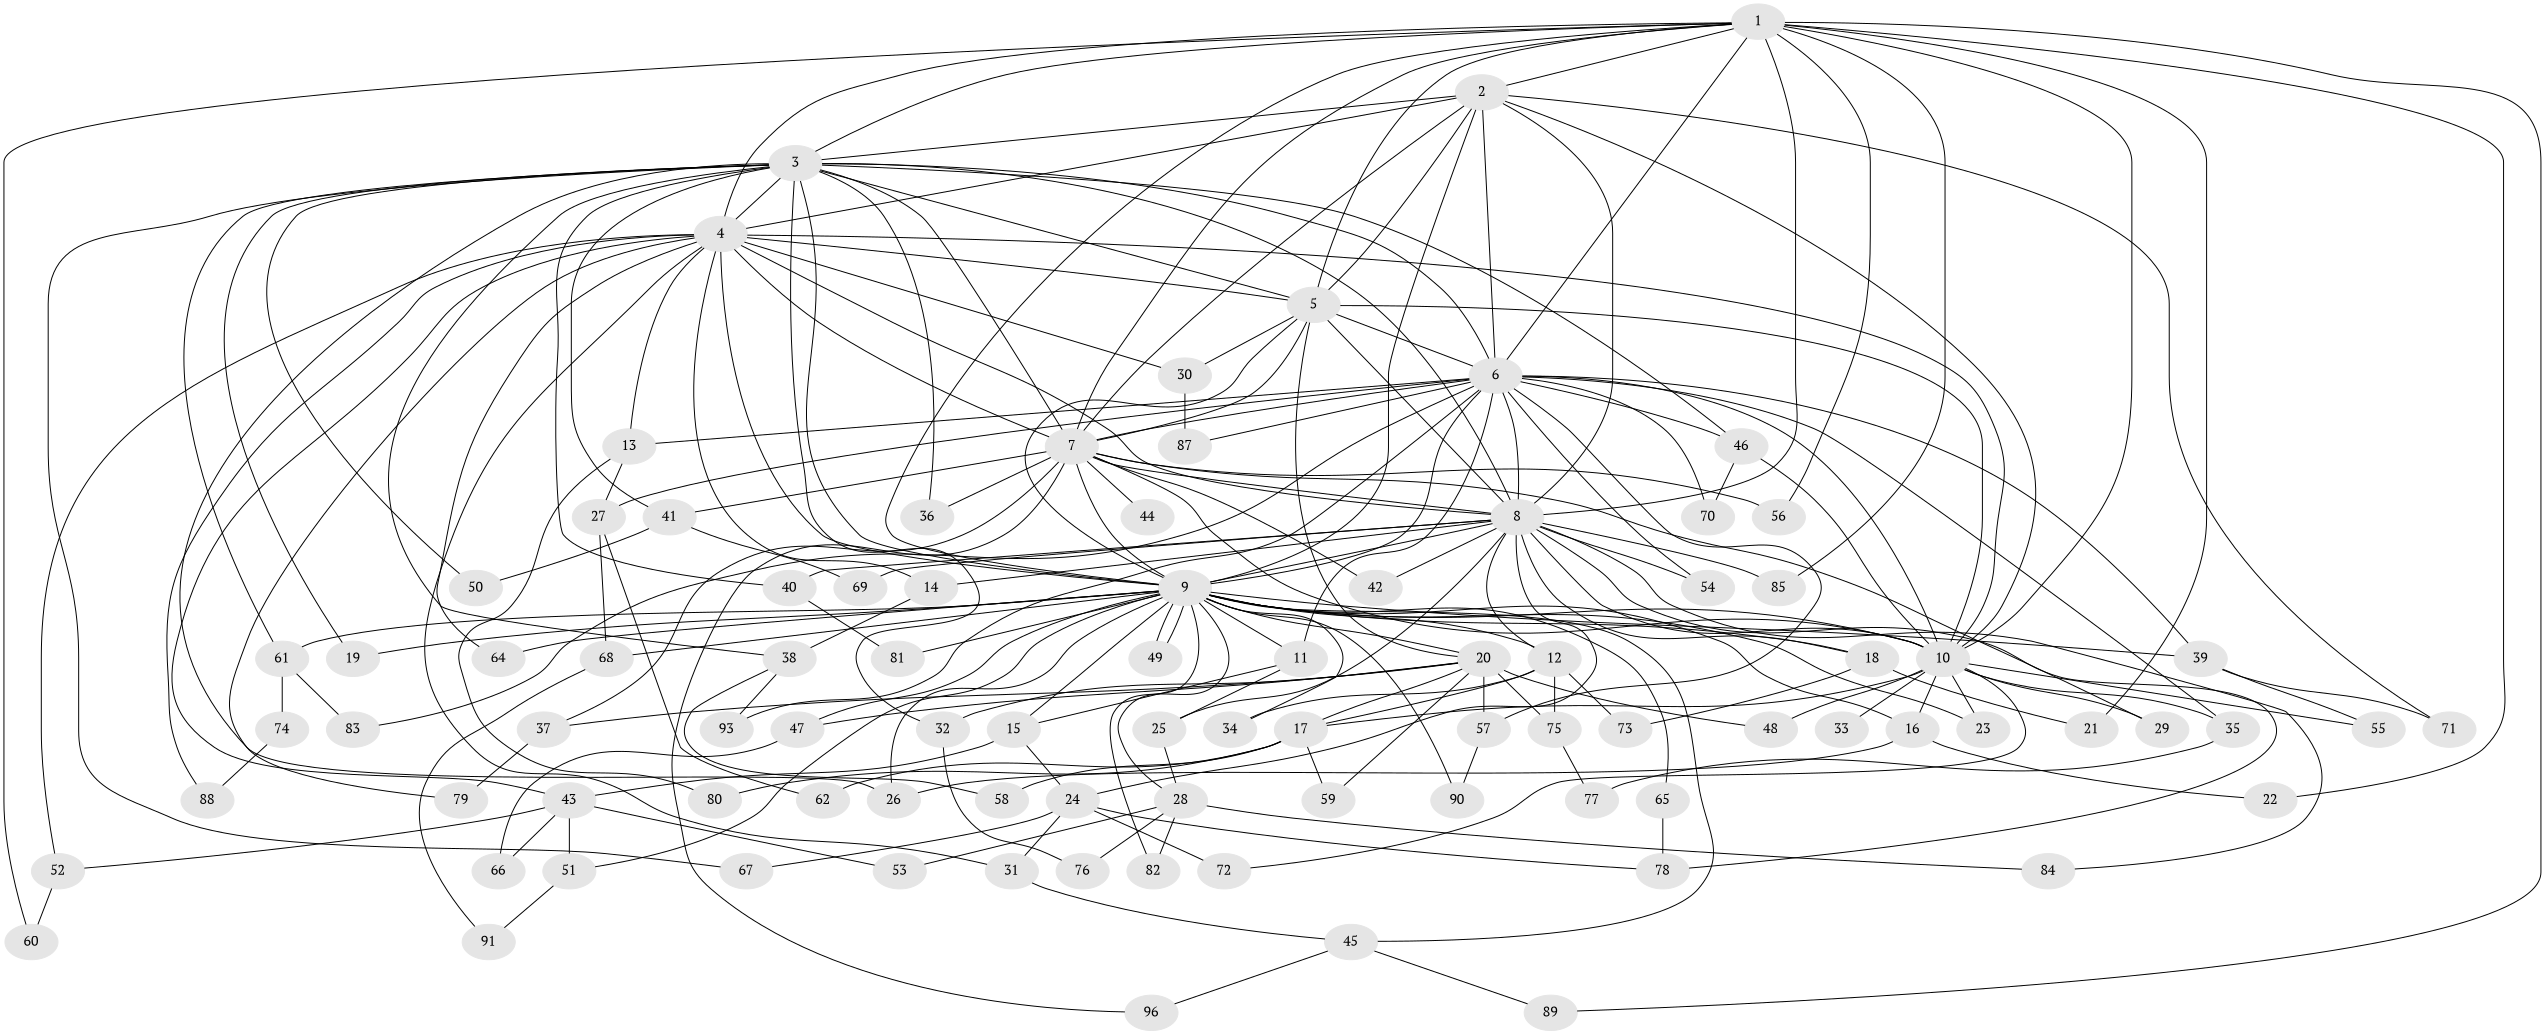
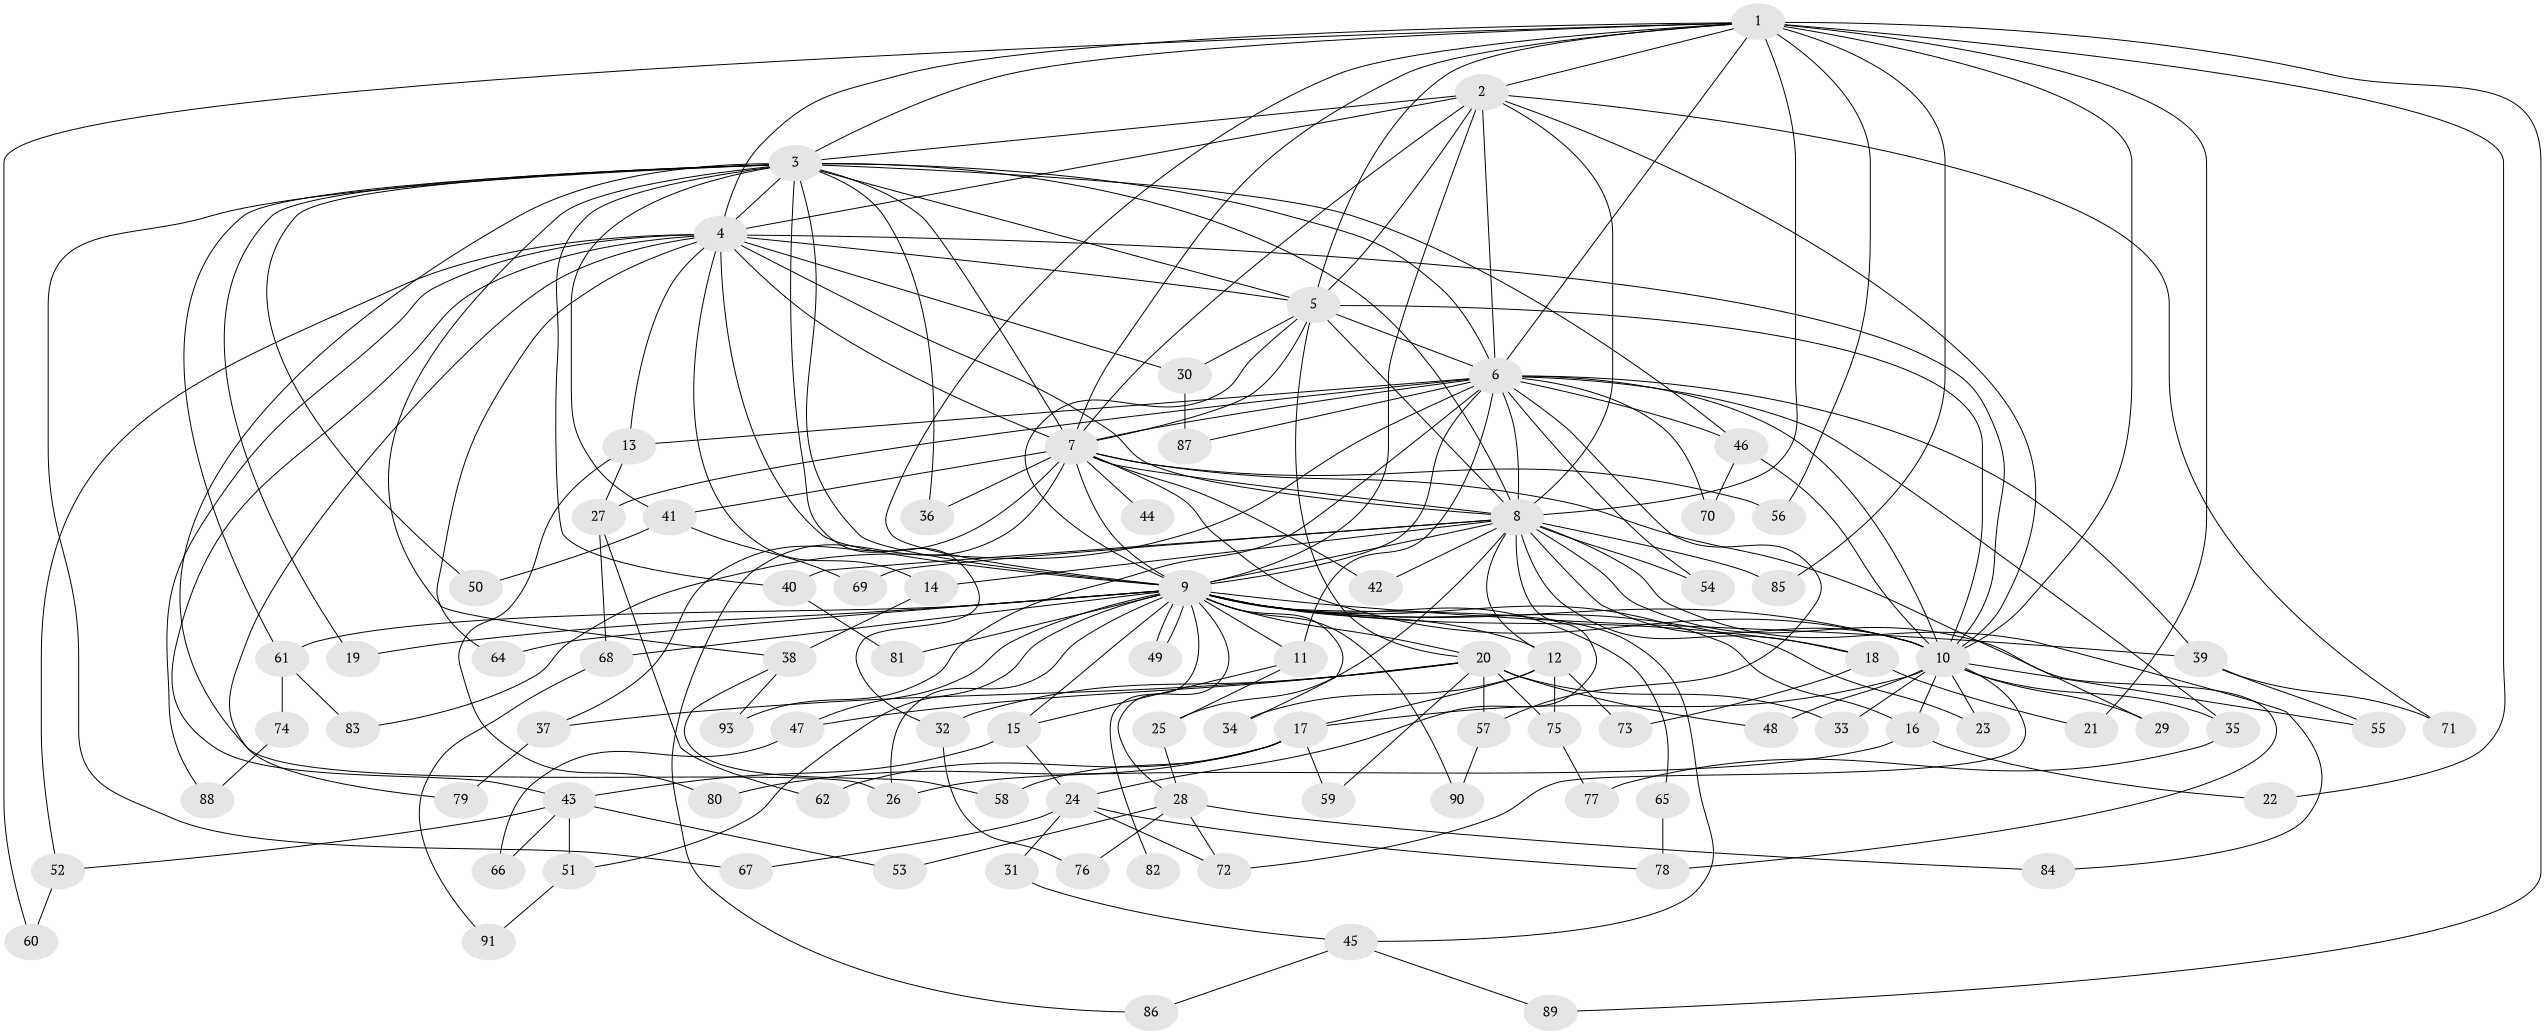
edge "20" -- "17": now "20" -- "33"
edge "4" -- "31": removed
edge "28" -- "82": now "28" -- "72"
node "96": label "96" -> "86"
